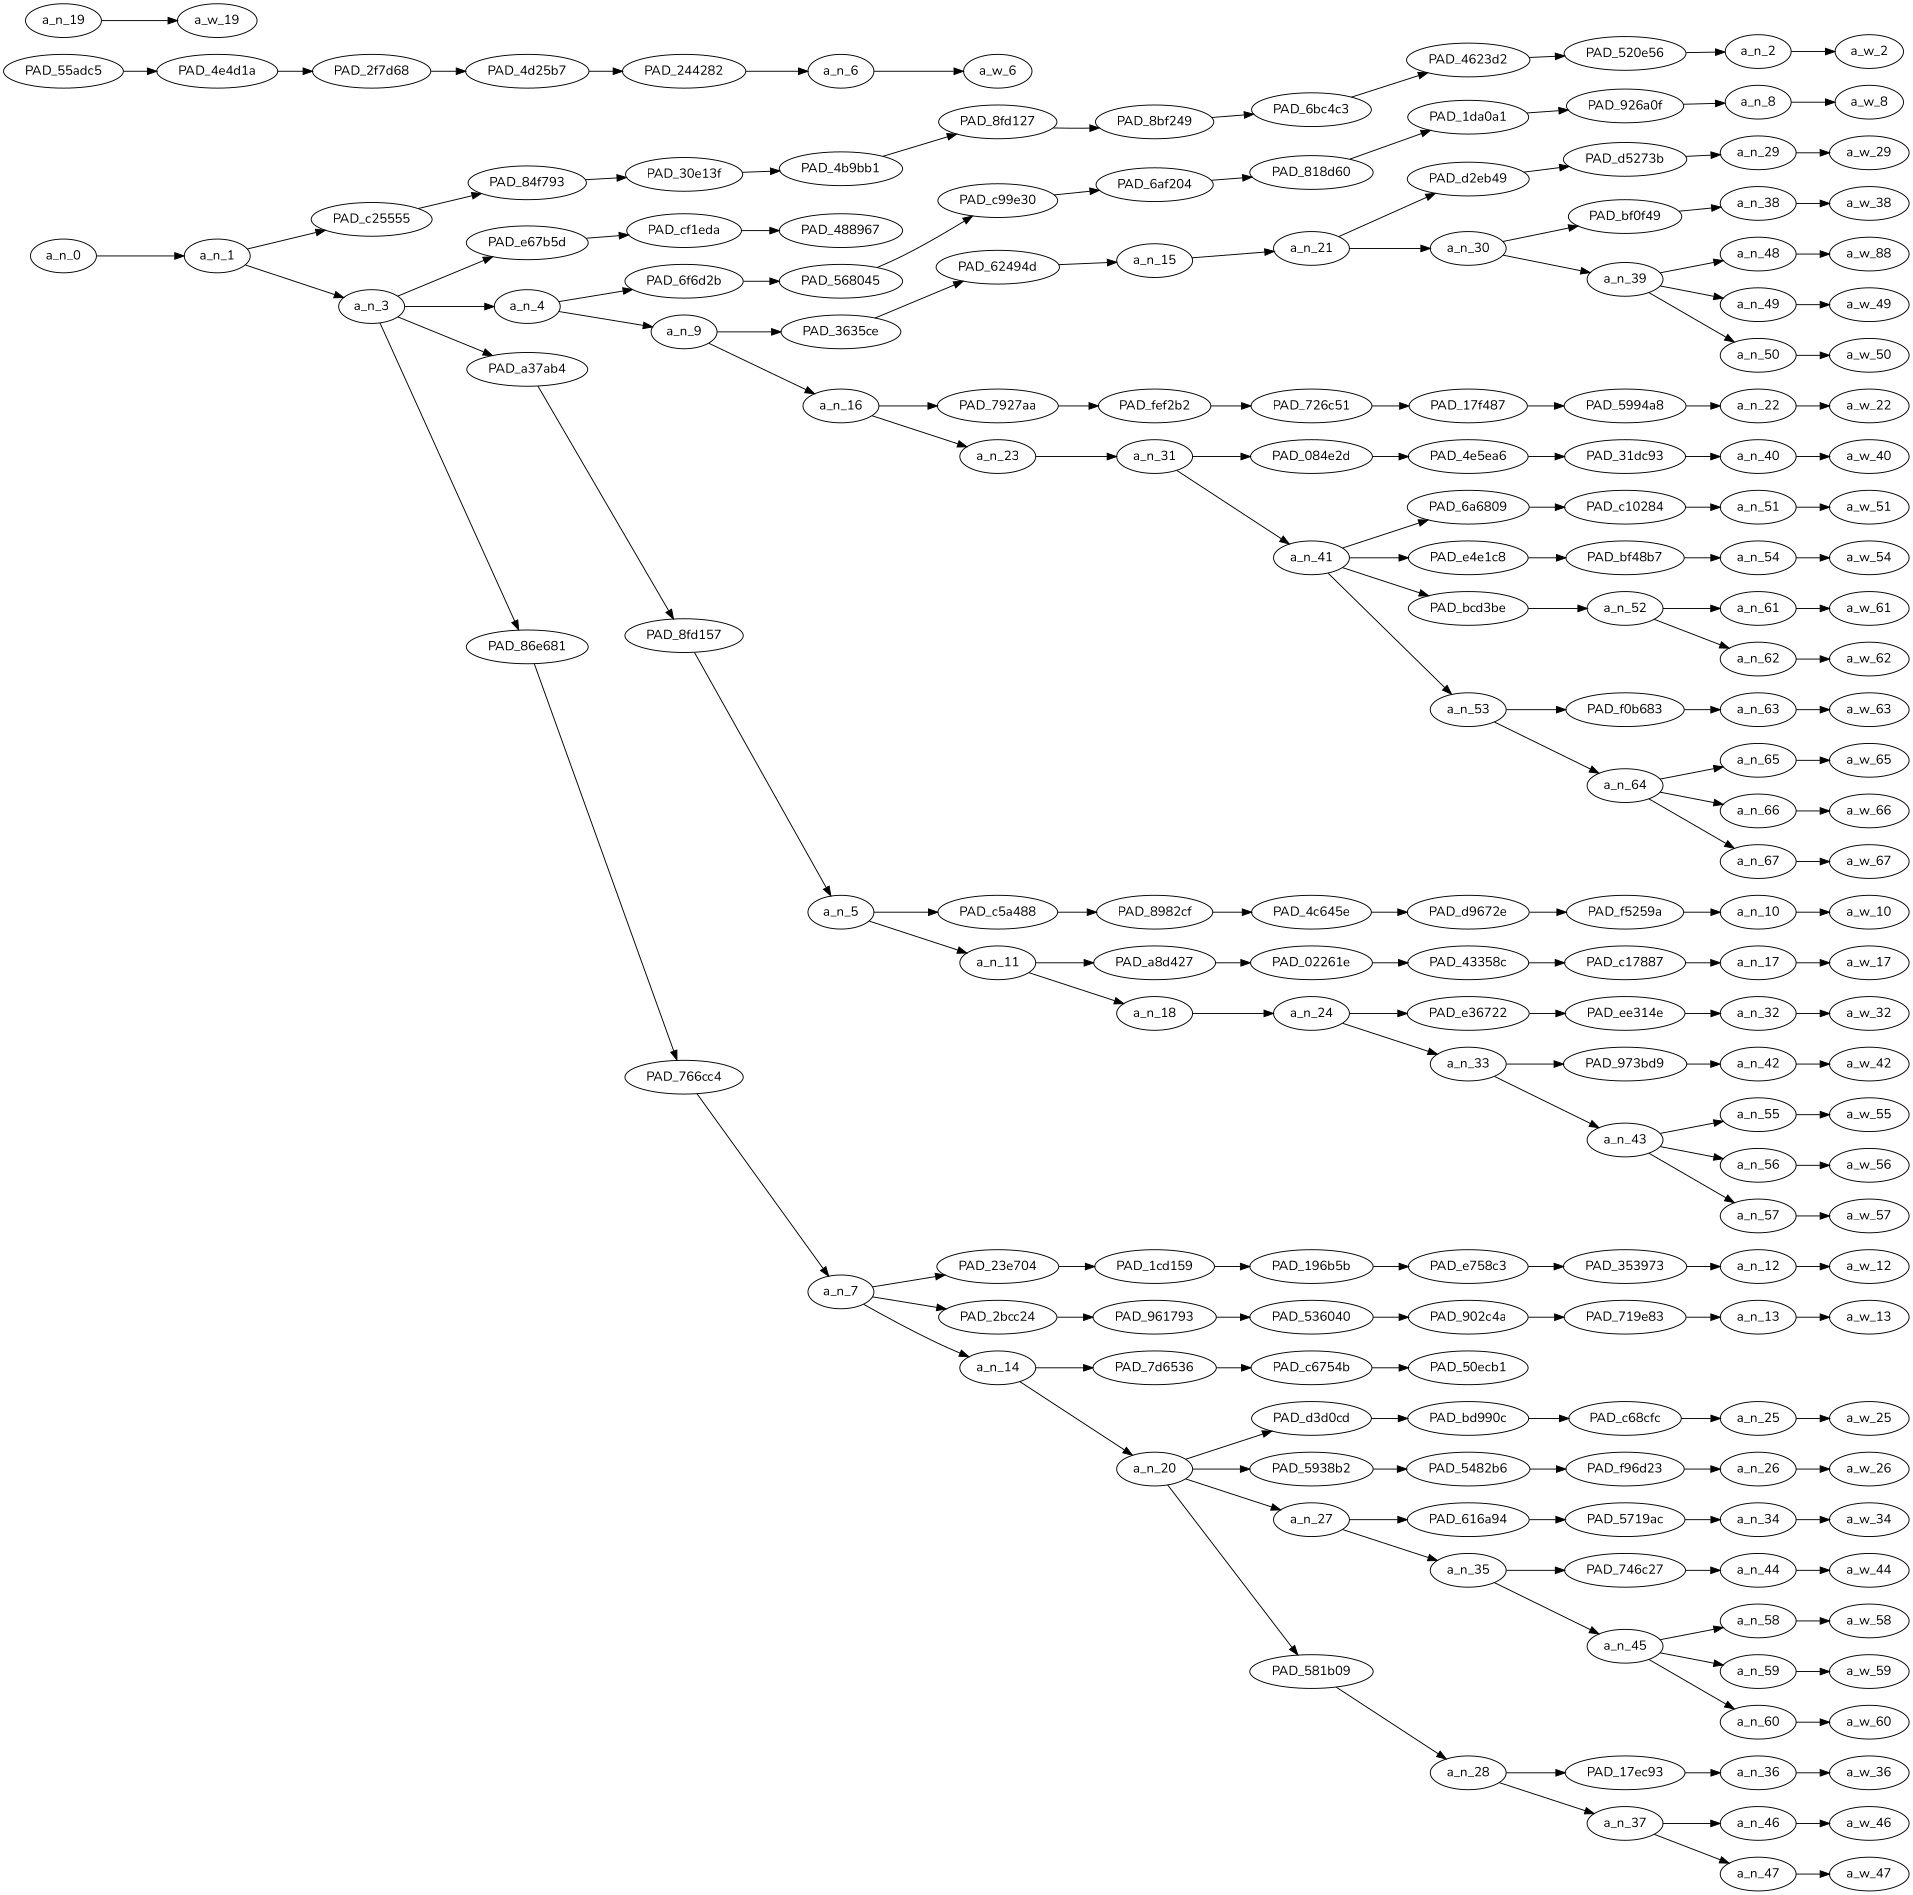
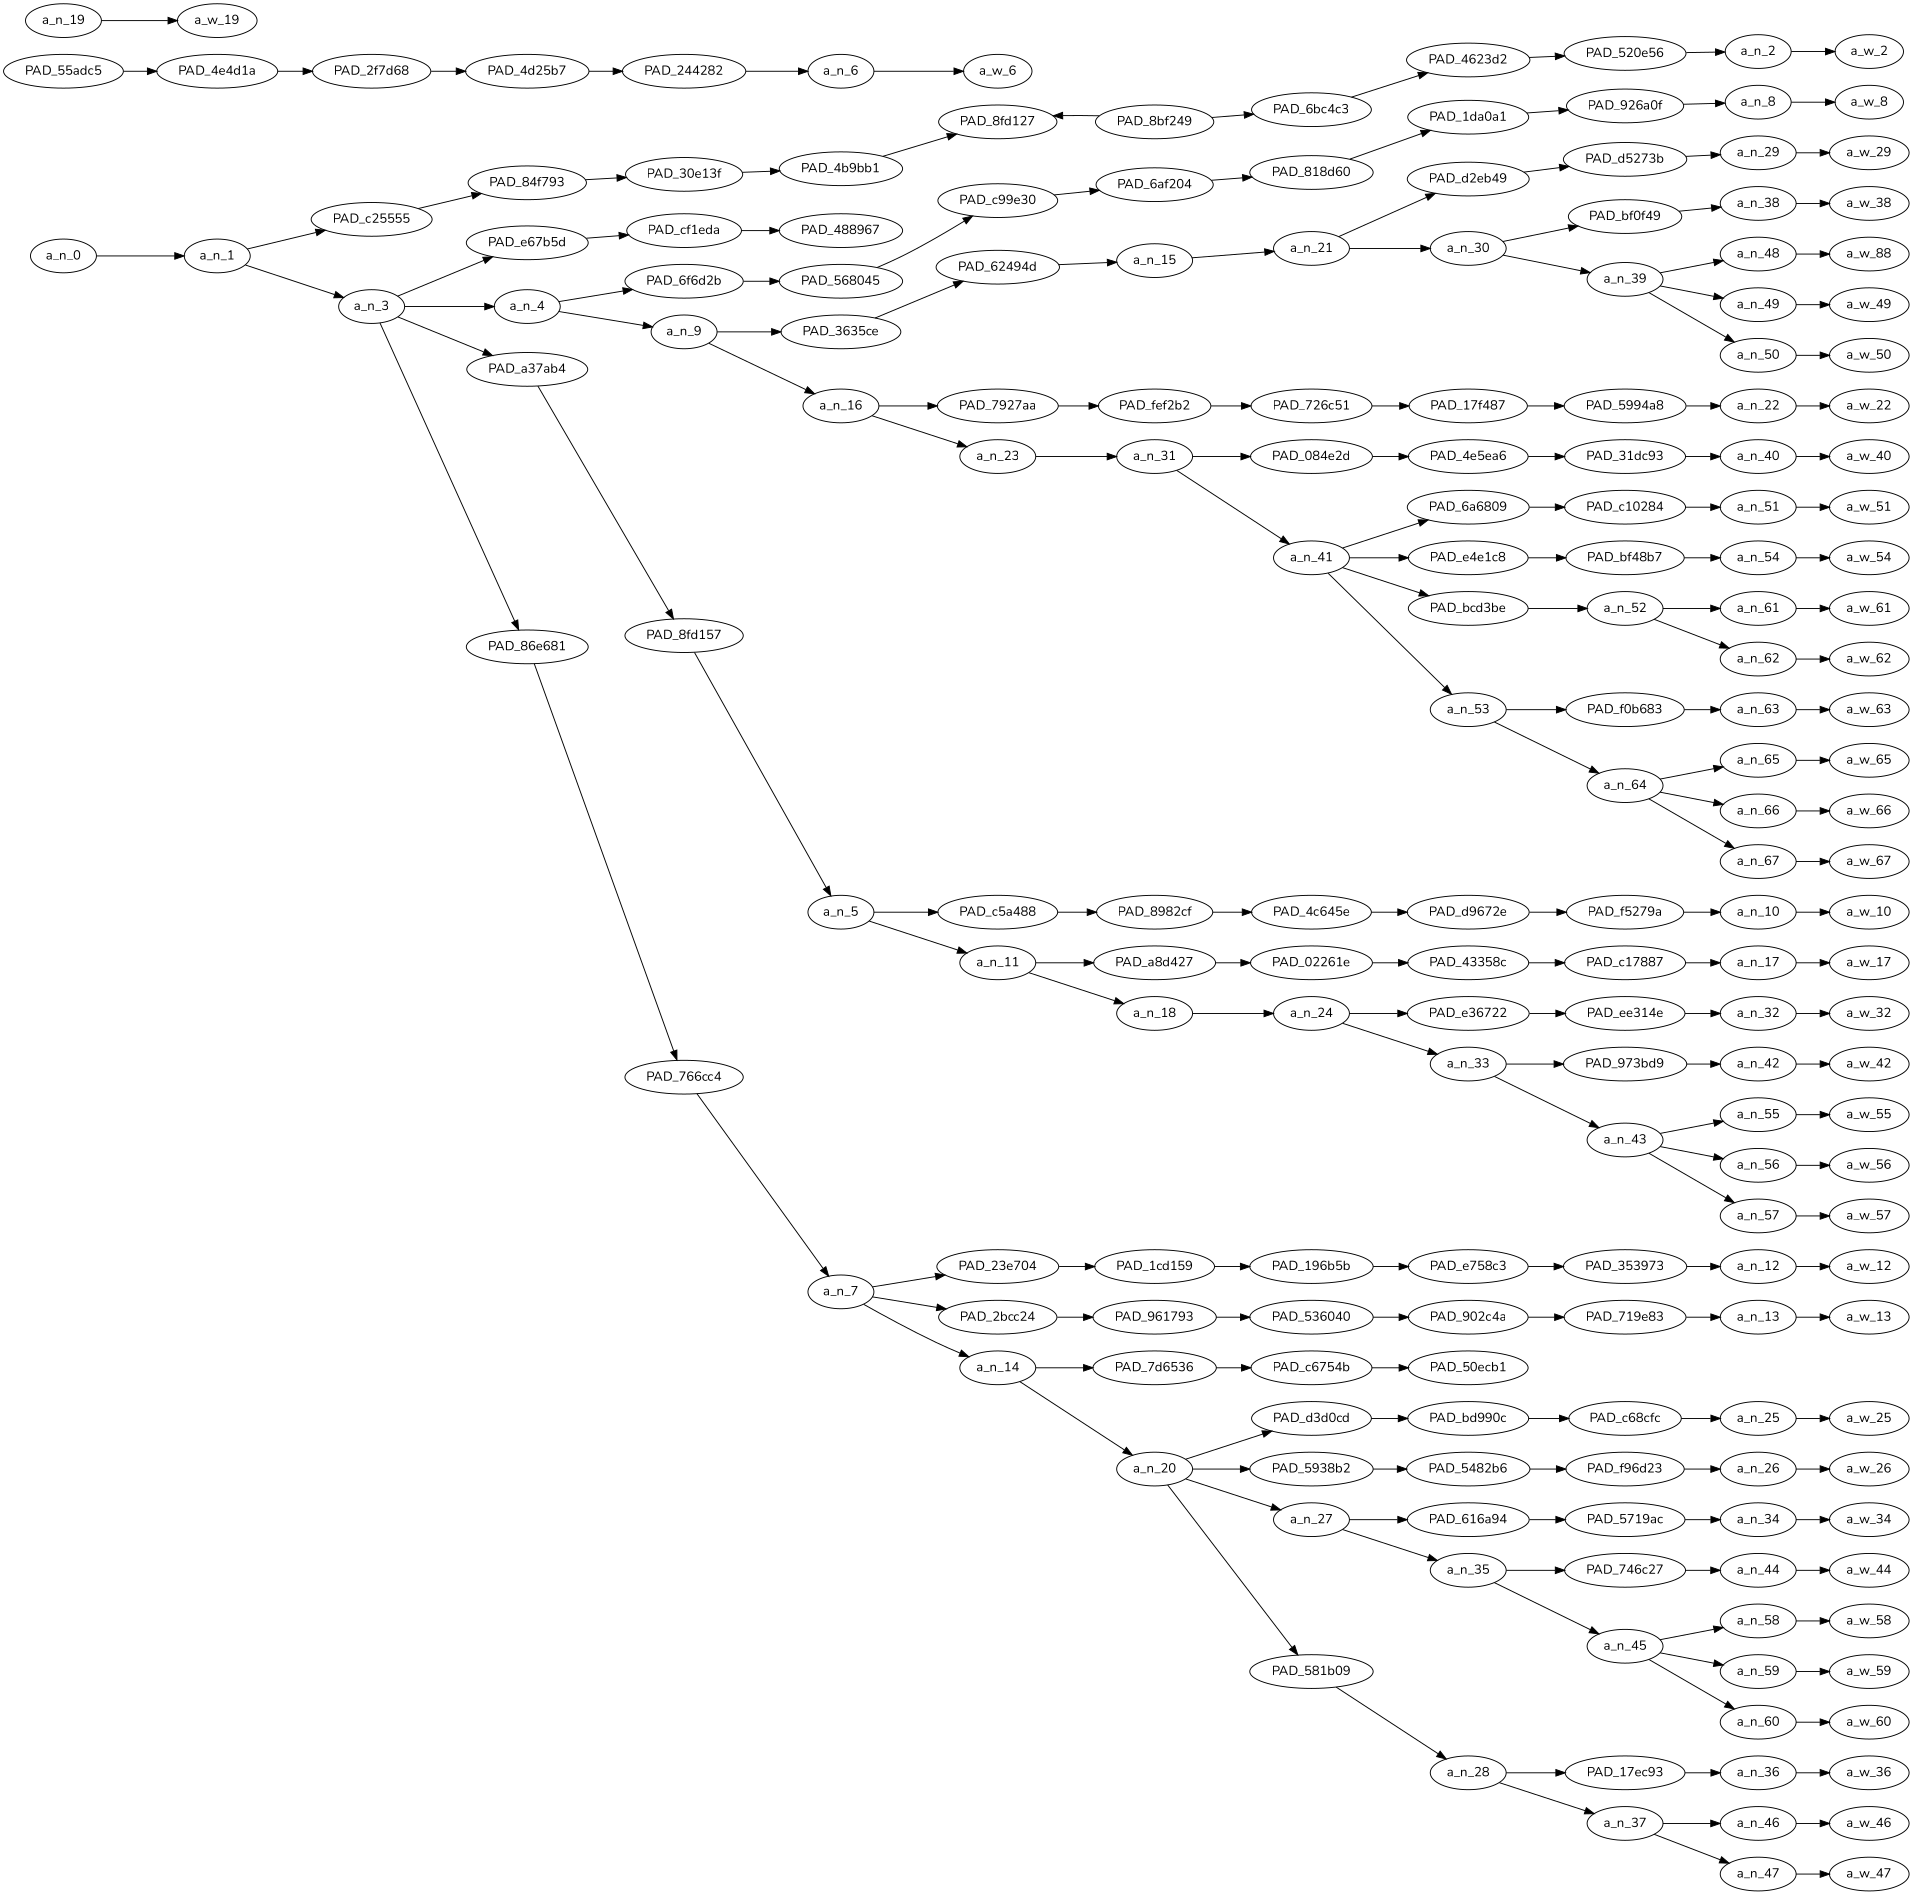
edge "PAD_8fd127" -> "PAD_8bf249": reversed
node "PAD_f5259a": label "PAD_f5259a" -> "PAD_f5279a"
